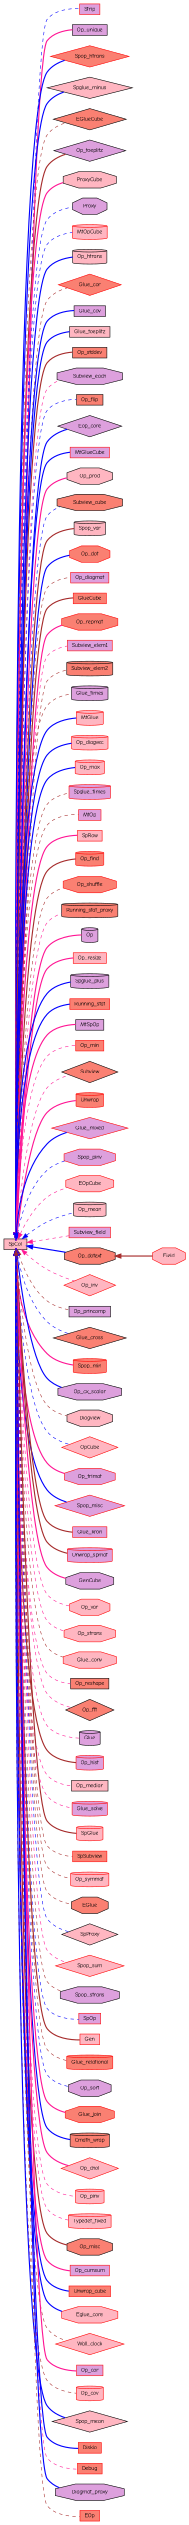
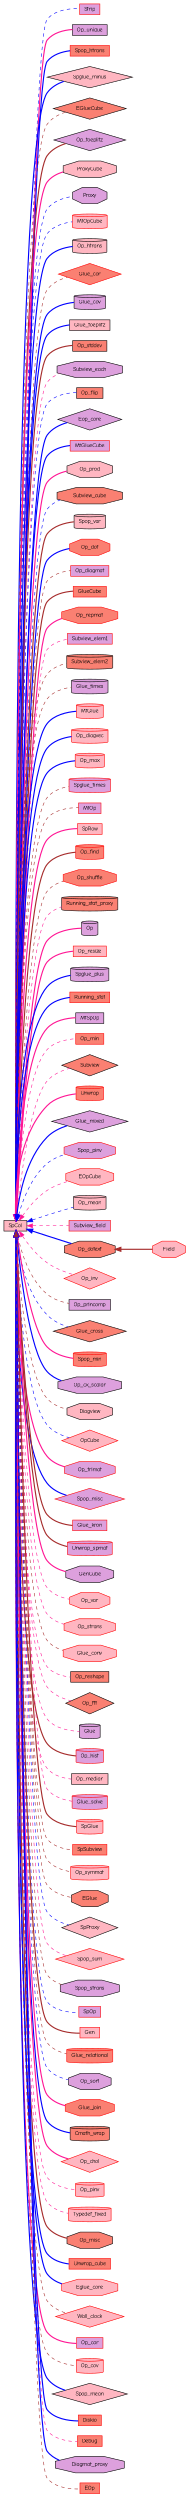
node "Spop_htrans": shape diamond -> box
node "Glue_cov": shape box -> cylinder
node "Glue_mixed": color red -> black
node "Op_cumsum": removed
